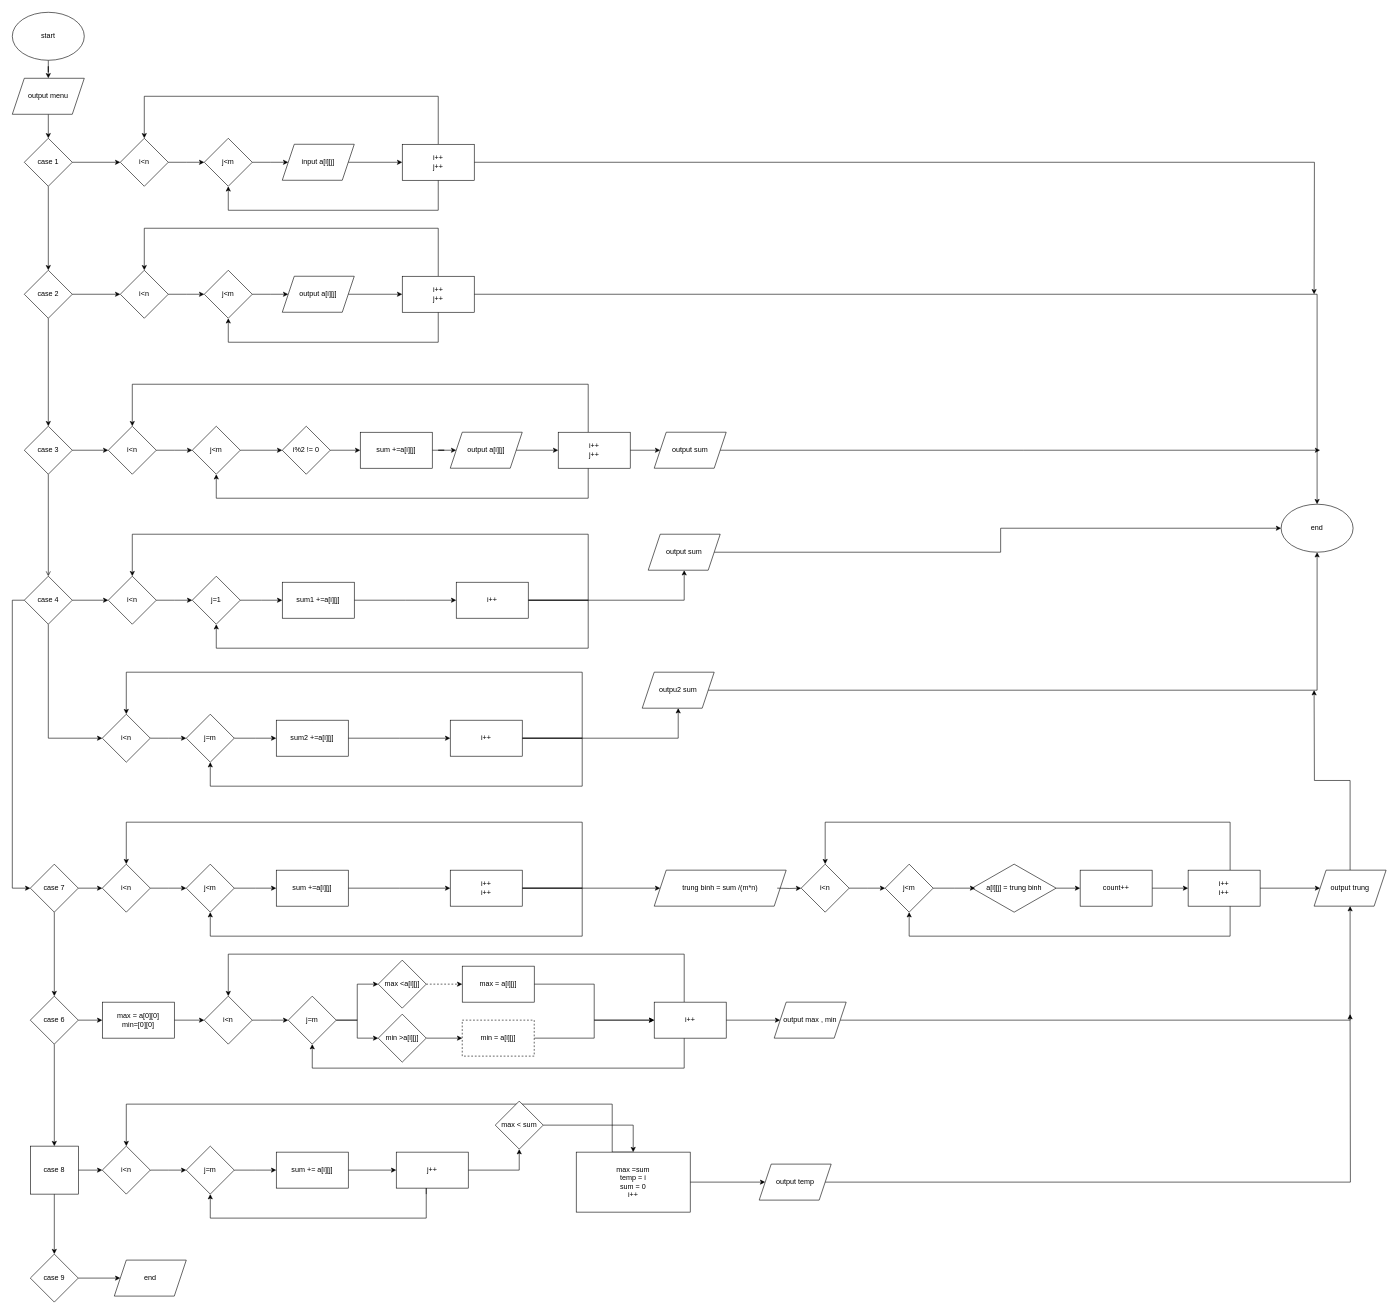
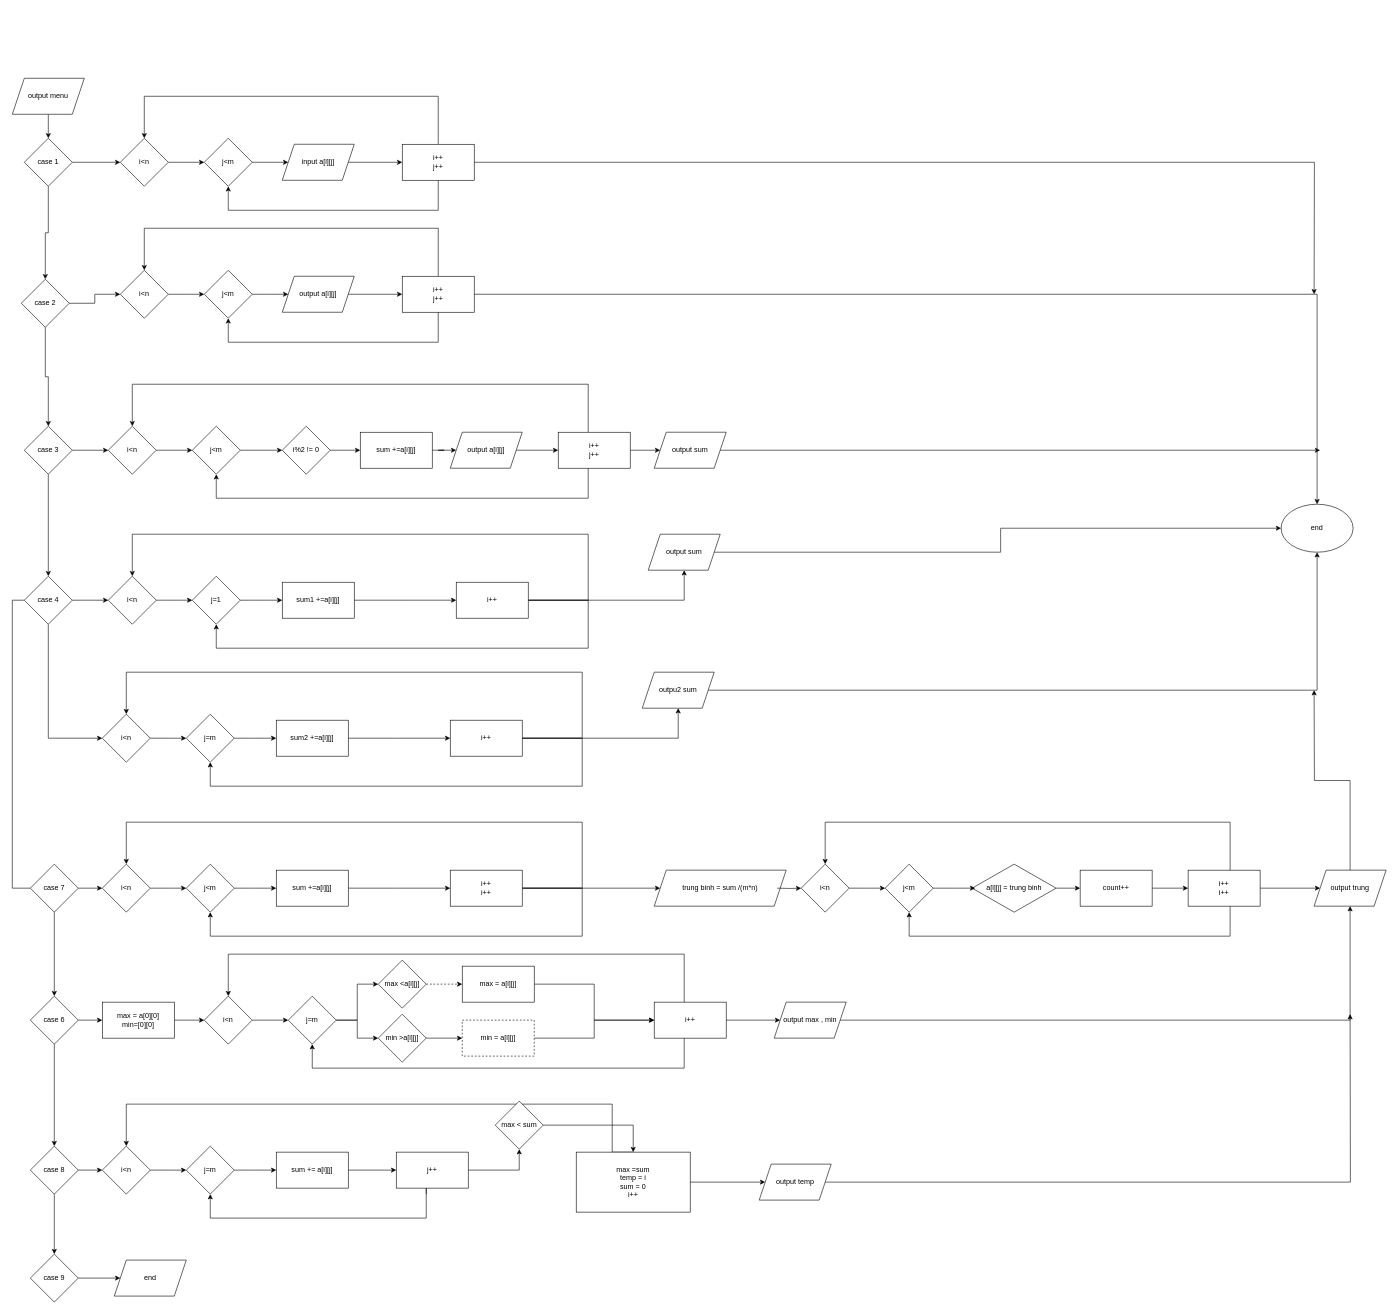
node "start": removed
edge "start" -> "output menu": removed
node "case 2": moved (48, 294) -> (45, 303)
edge "case 3" -> "case 4": arrowhead open -> classic
edge "case 4" -> "case 7": arrowhead classic -> none
node "case 8": shape rectangle -> diamond
